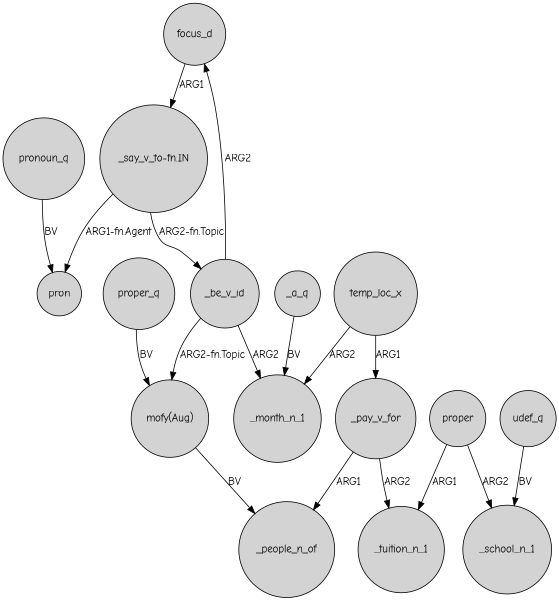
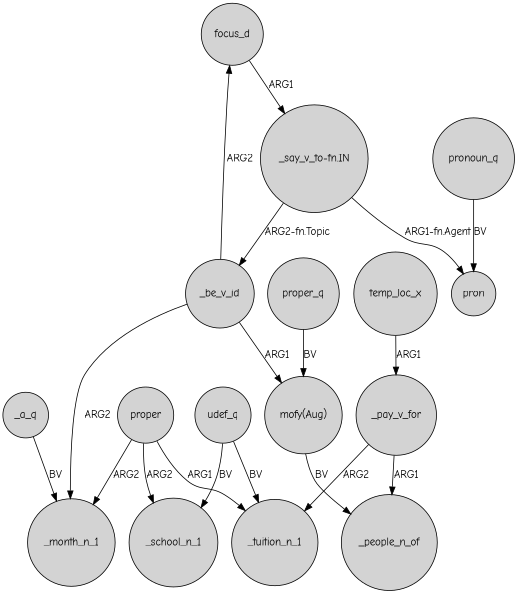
edge "temp_loc_x" -> "_month_n_1": now "proper" -> "_month_n_1"
edge "_be_v_id" -> "mofy(Aug)": label "ARG2-fn.Topic" -> "ARG1"
edge "udef_q" -> "_tuition_n_1": added, label "BV"
